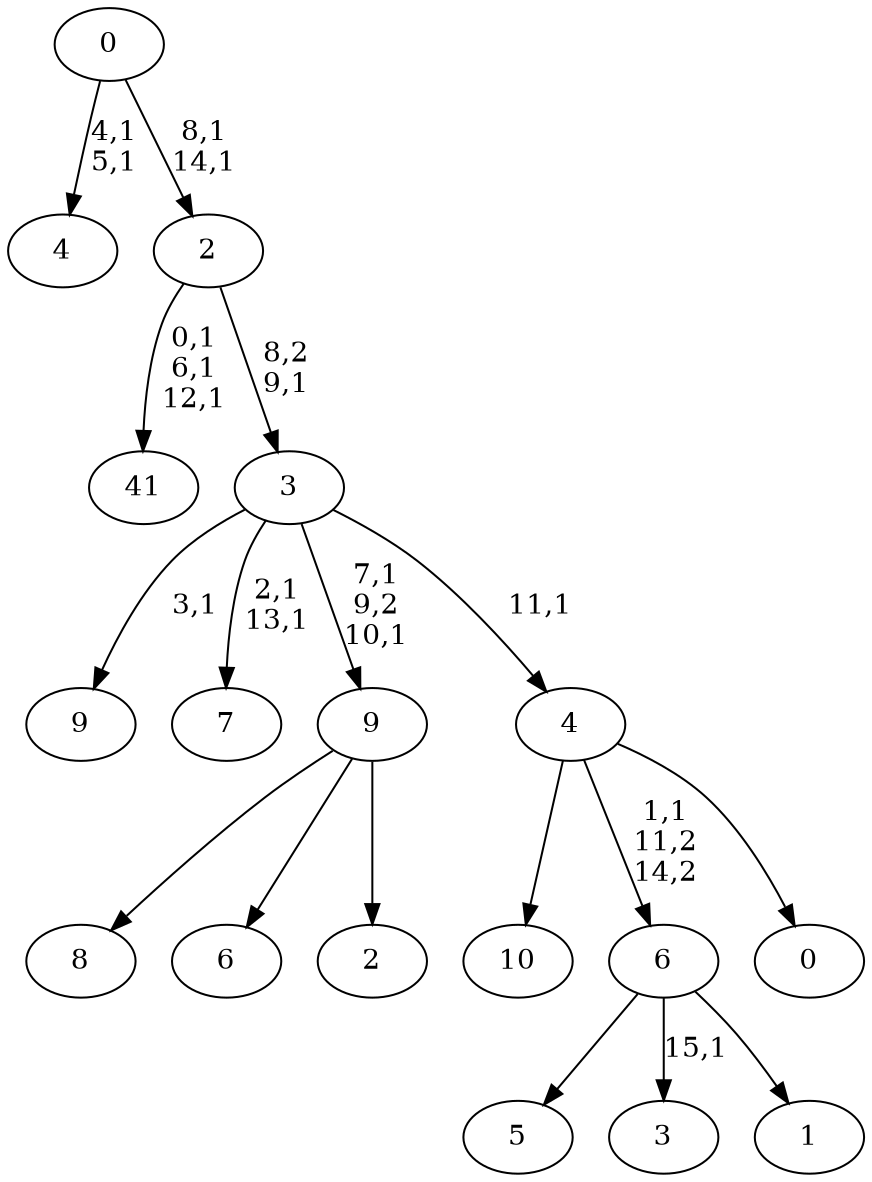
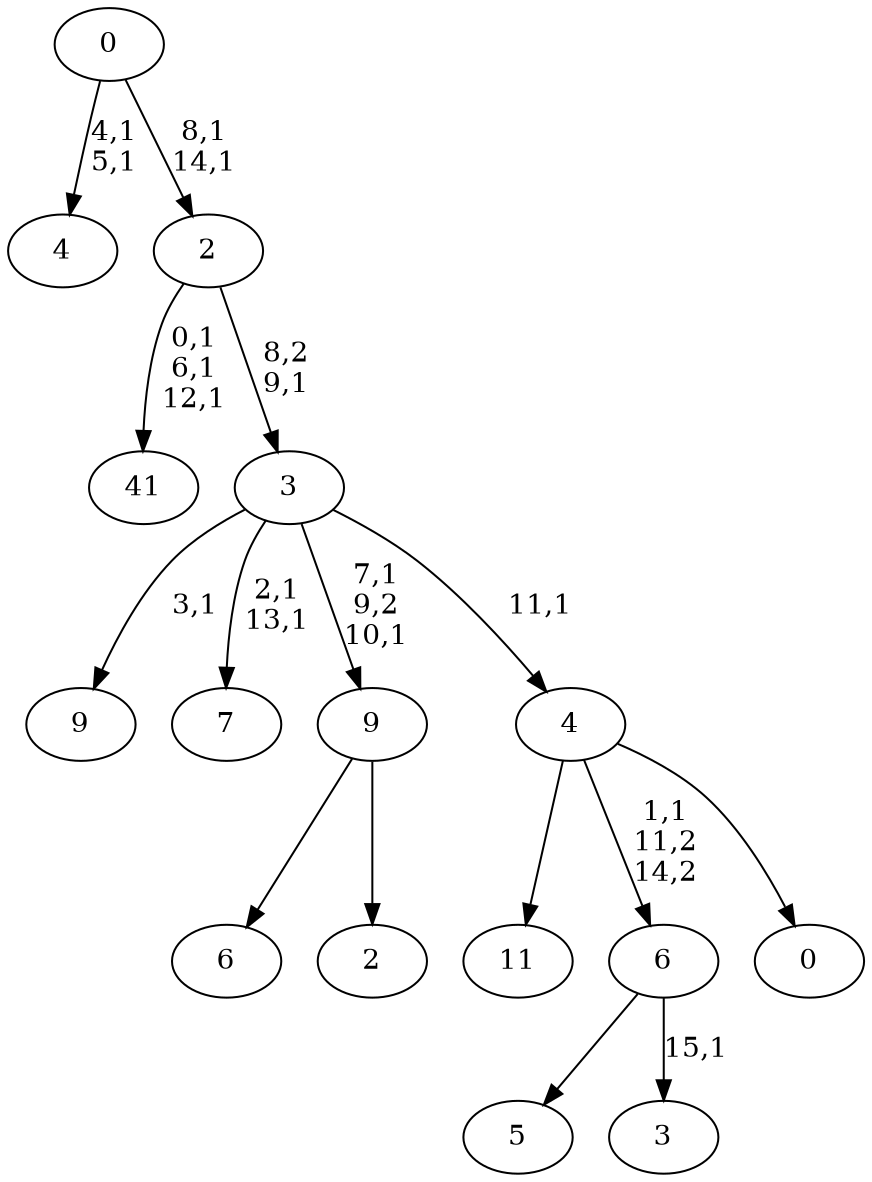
node "8": removed
node "10": label "10" -> "11"
node "1": removed
